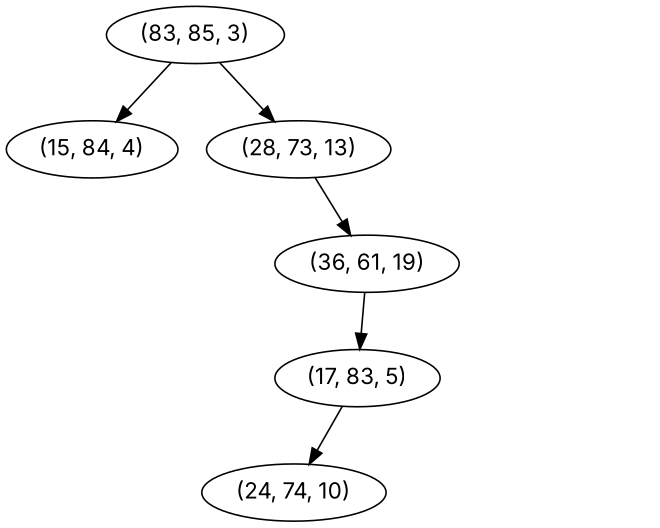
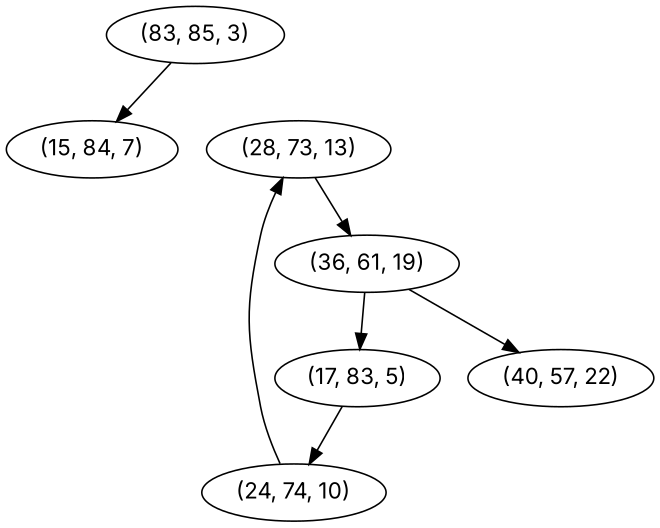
edge "(83, 85, 3)" -> "(28, 73, 13)": now "(24, 74, 10)" -> "(28, 73, 13)"
node "(15, 84, 4)": label "(15, 84, 4)" -> "(15, 84, 7)"
node "(40, 57, 22)": added
